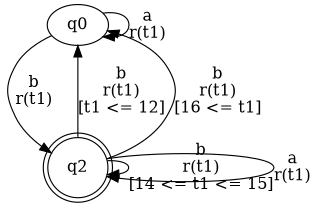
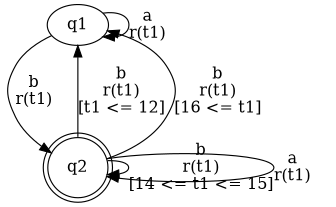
node "q0": label "q0" -> "q1"
